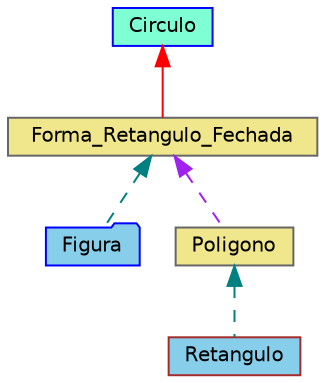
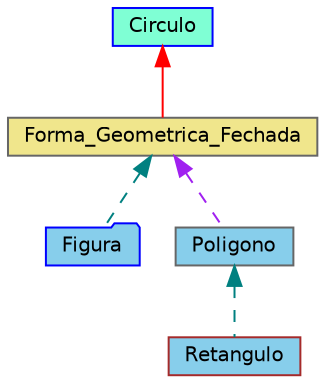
node "Forma_Retangulo_Fechada": label "Forma_Retangulo_Fechada" -> "Forma_Geometrica_Fechada"
node "Poligono": fillcolor khaki -> skyblue
